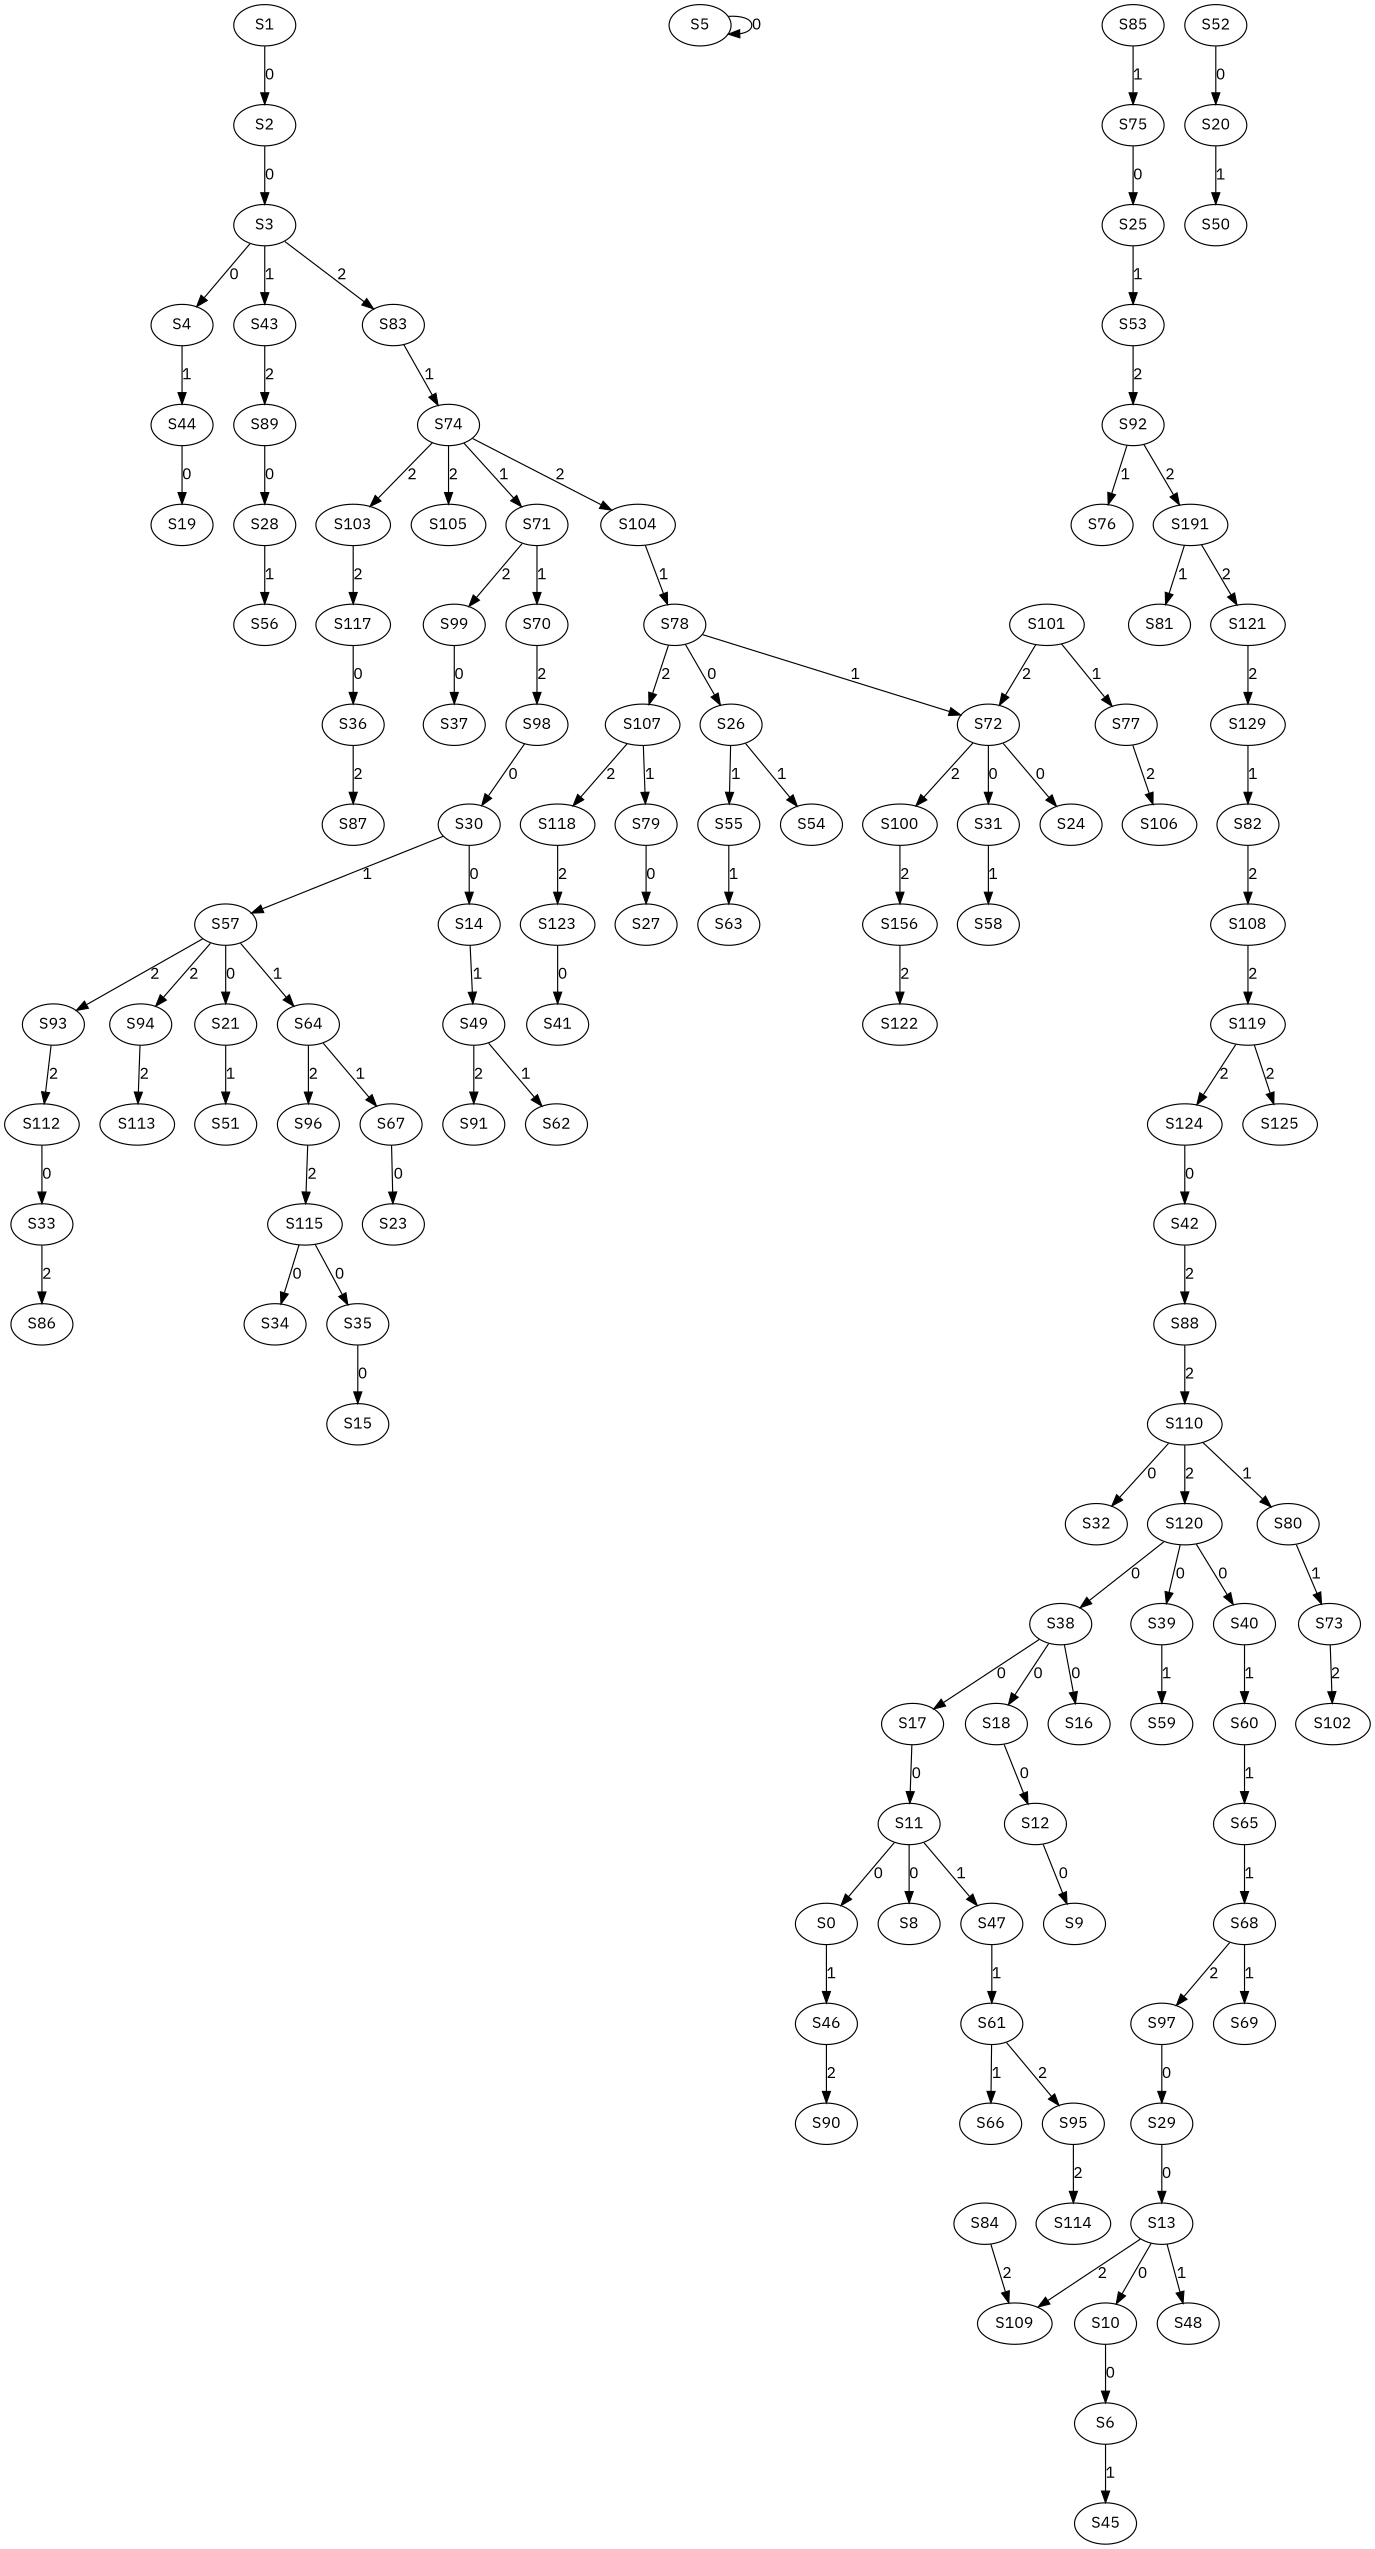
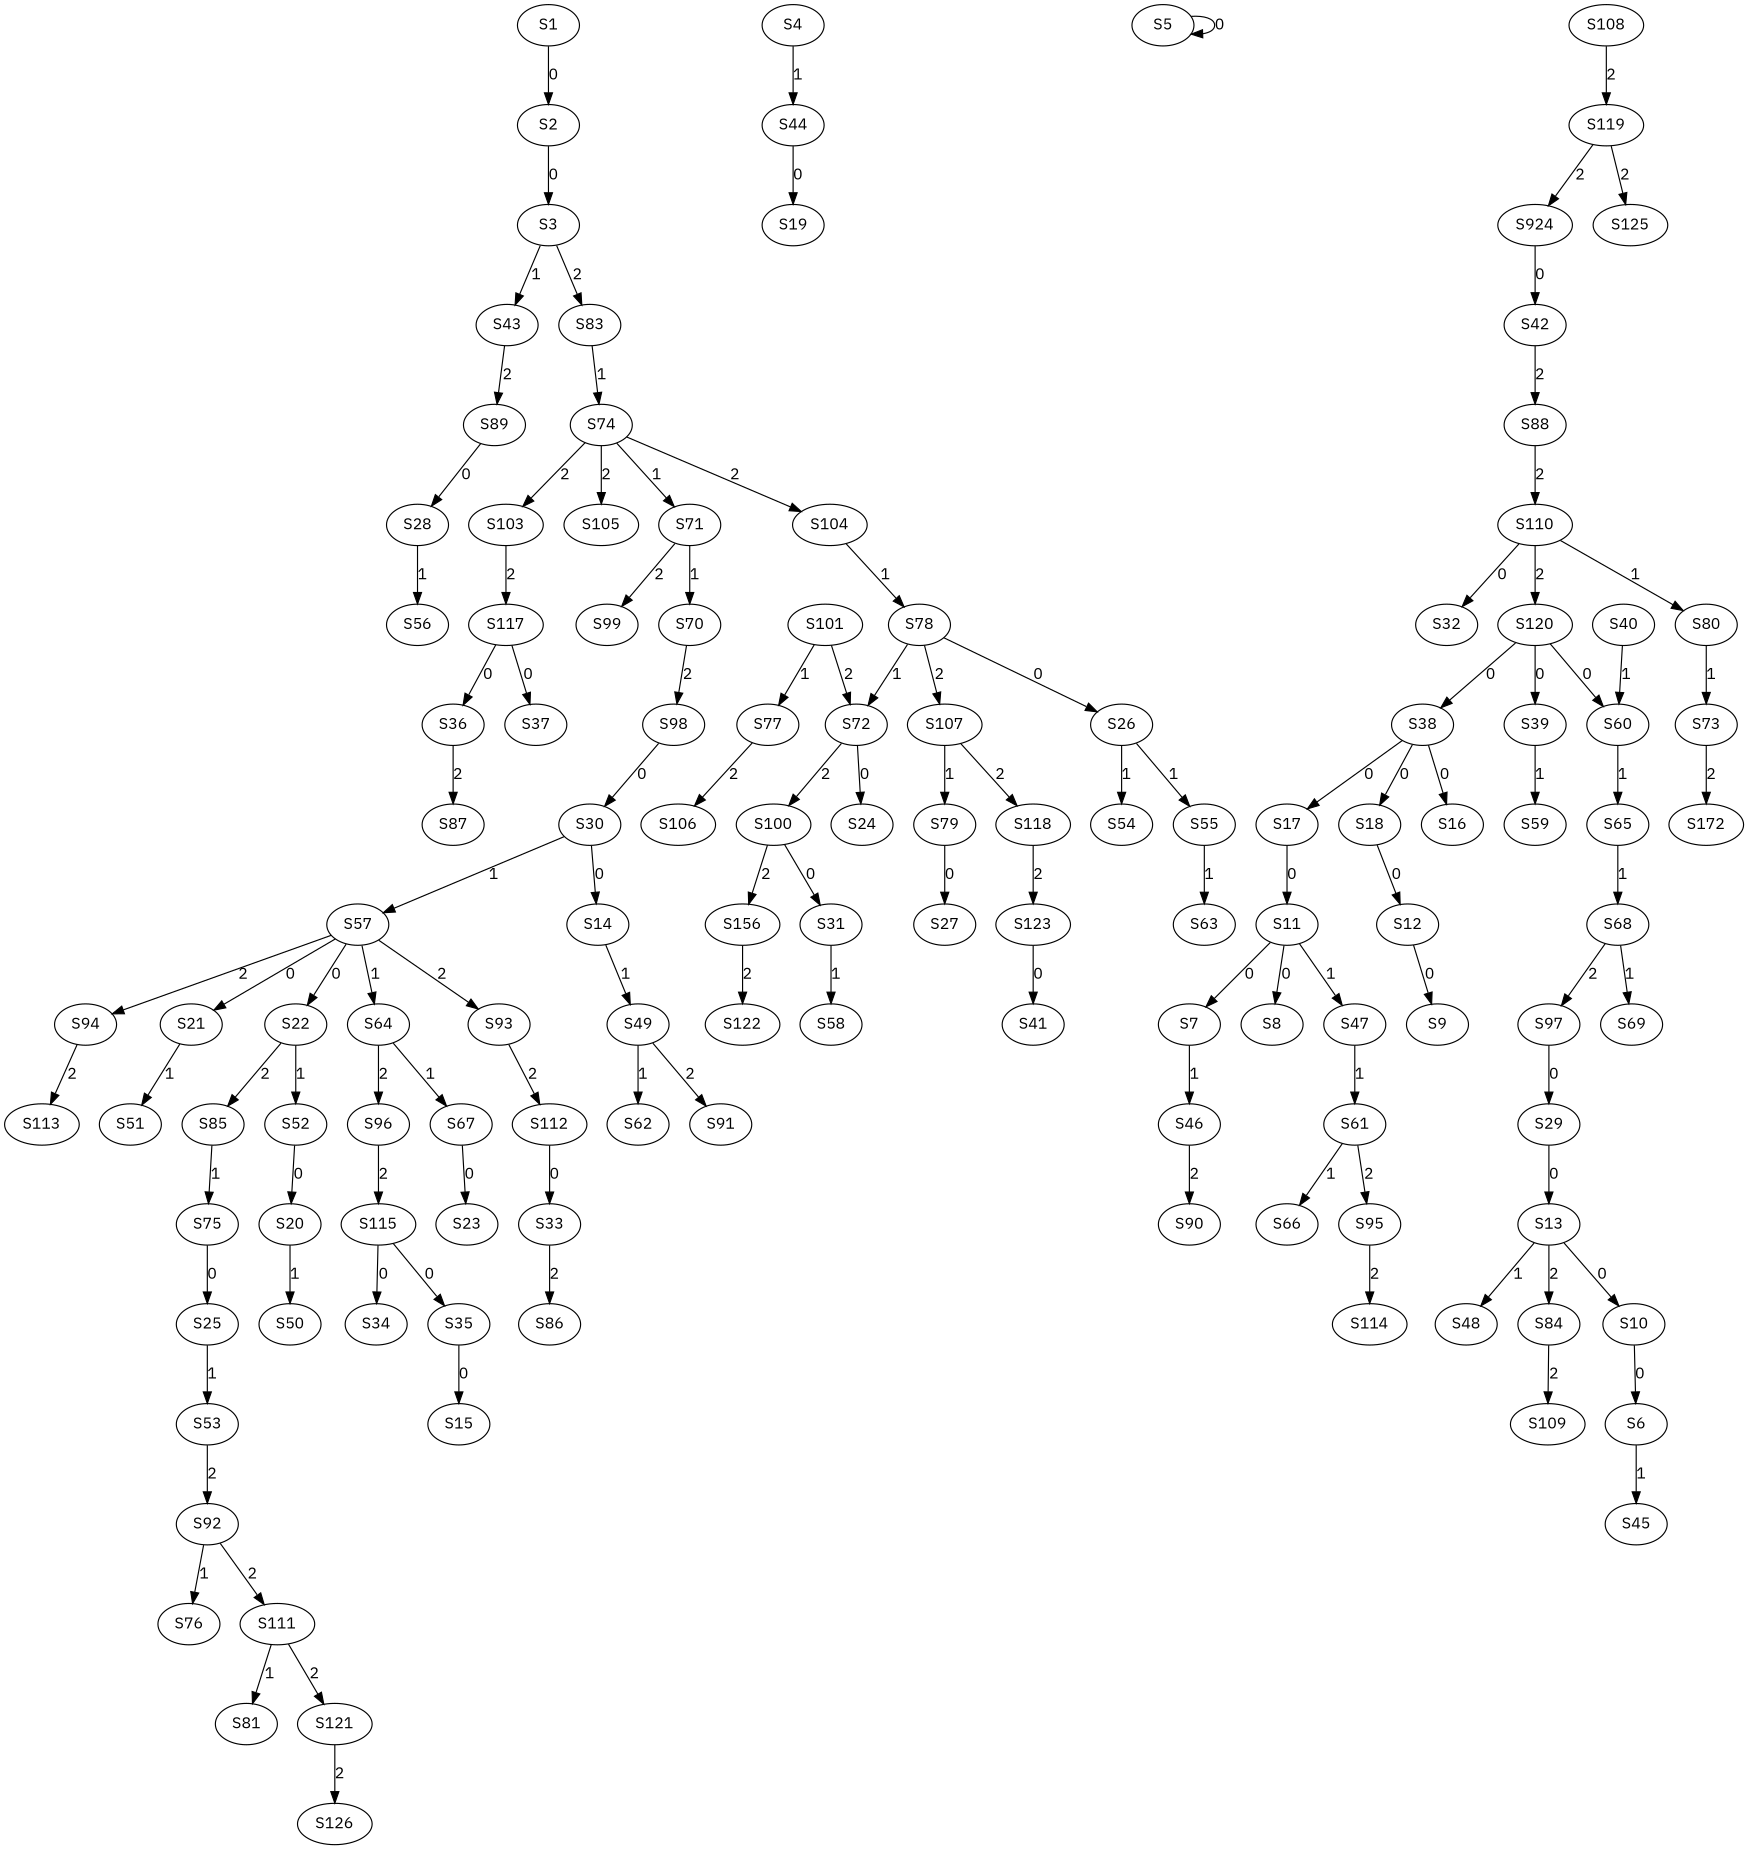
edge "S3" -> "S4": removed, label "0"
node "S191": label "S191" -> "S111"
edge "S99" -> "S37": now "S117" -> "S37"
node "S129": label "S129" -> "S126"
edge "S72" -> "S31": now "S100" -> "S31"
node "S82": removed
node "S22": added
node "S124": label "S124" -> "S924"
edge "S120" -> "S40": now "S120" -> "S60"
node "S102": label "S102" -> "S172"
node "S0": label "S0" -> "S7"
edge "S13" -> "S109": now "S13" -> "S84"
